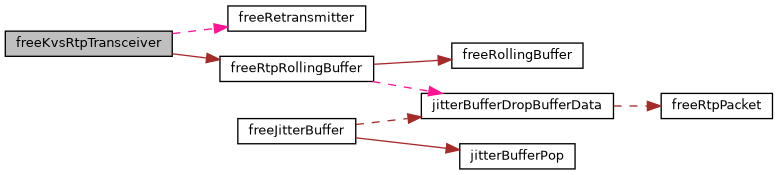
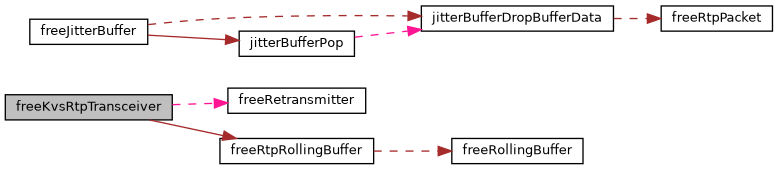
edge "freeRtpRollingBuffer" -> "freeRollingBuffer": style solid -> dashed
edge "freeRtpRollingBuffer" -> "jitterBufferDropBufferData": now "jitterBufferPop" -> "jitterBufferDropBufferData"
